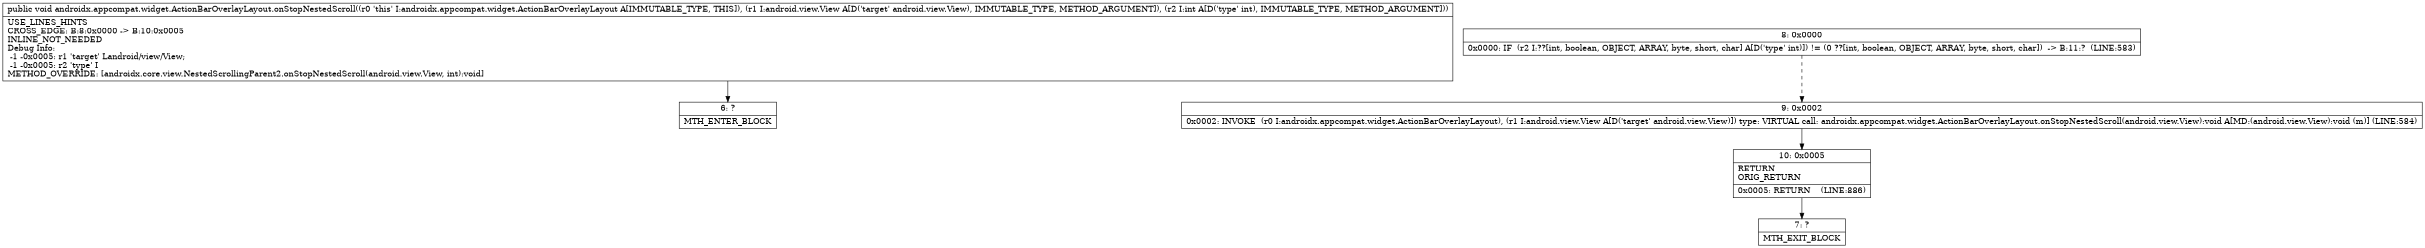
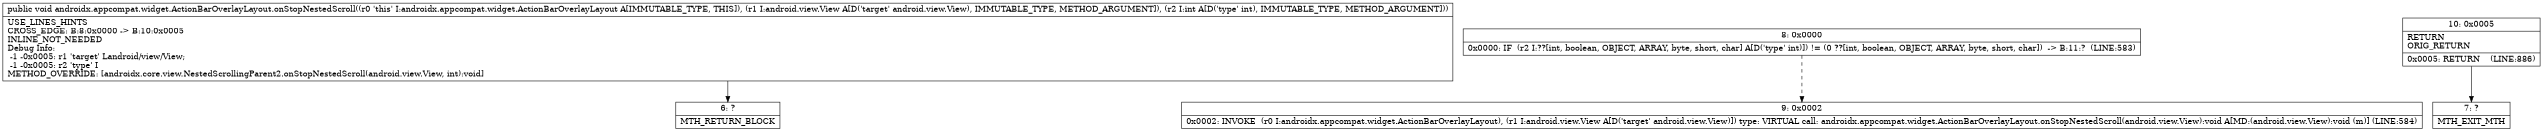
node "6: ?": text "MTH_ENTER_BLOCK" -> "MTH_RETURN_BLOCK"
edge "9: 0x0002" -> "10: 0x0005": removed
node "7: ?": text "MTH_EXIT_BLOCK" -> "MTH_EXIT_MTH"
